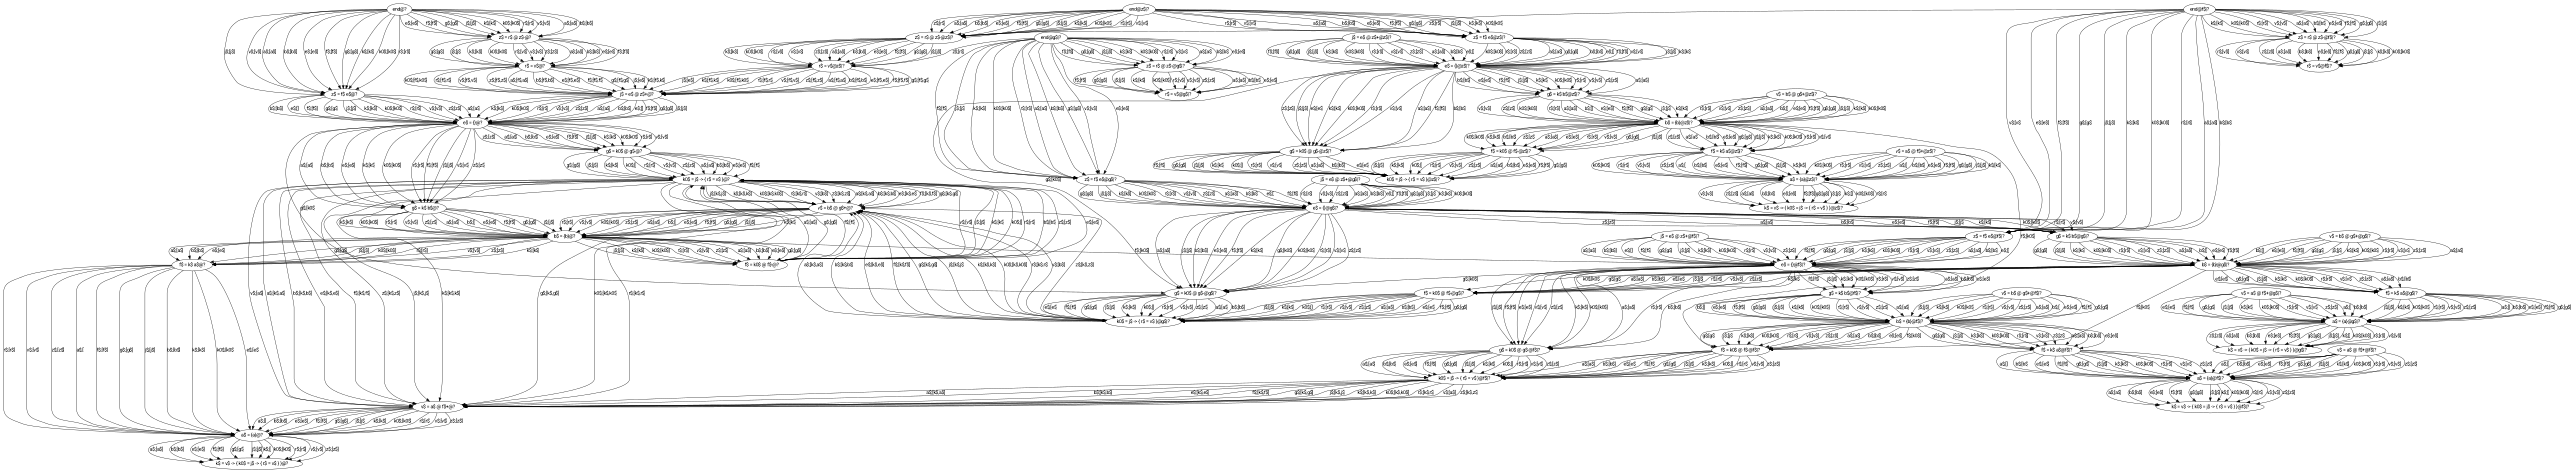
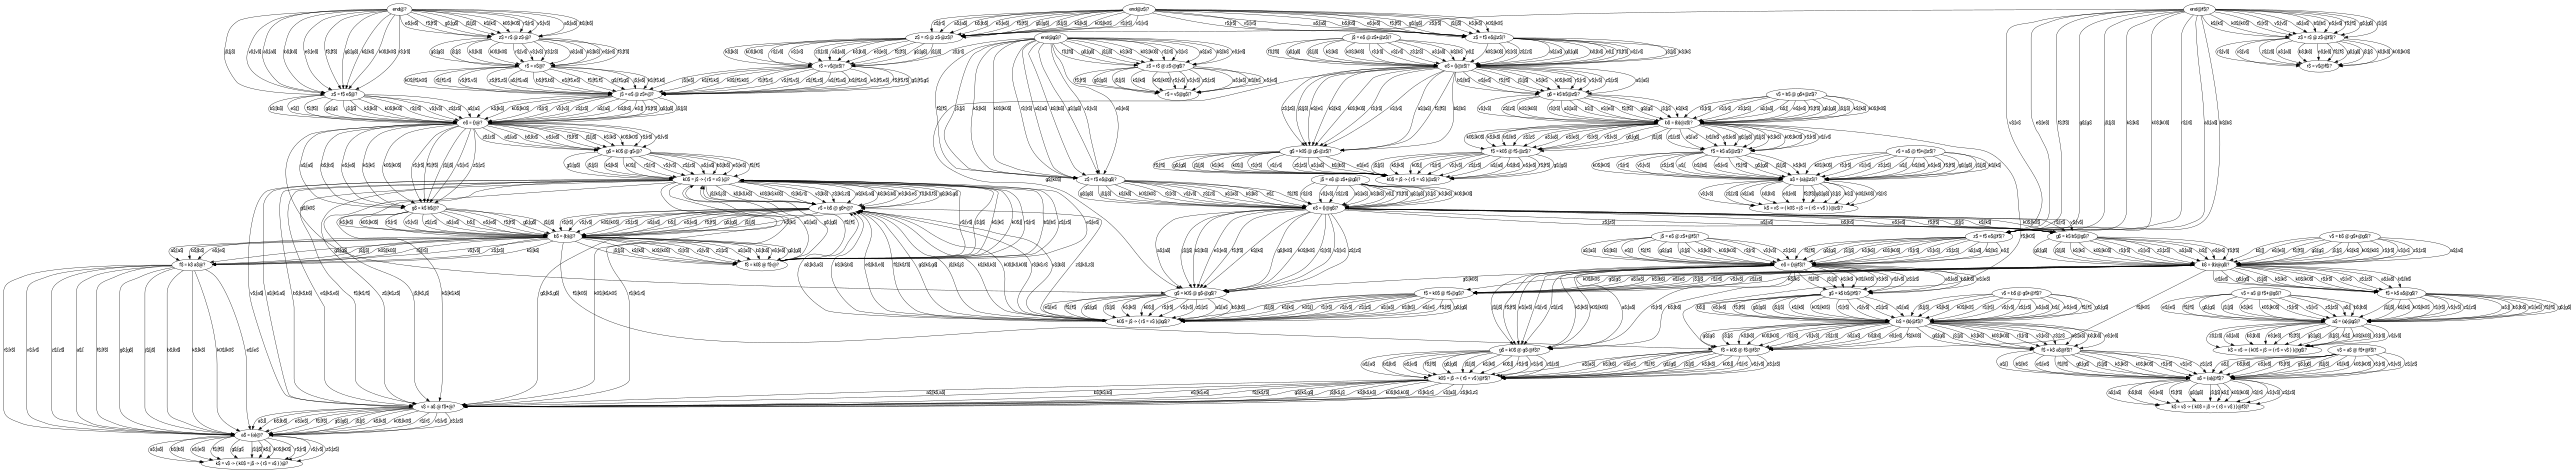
edge "b$ = {b}@?" -> "e$ = {}@f$|?": now "b$ = {b}@?" -> "f$ = k0$ @ f$-@f$|?"
